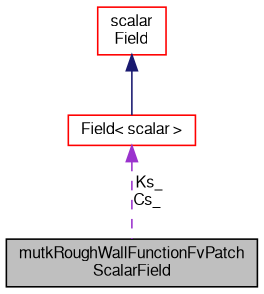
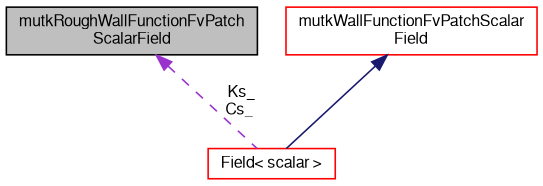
node "scalar Field": label "scalar Field" -> "mutkWallFunctionFvPatchScalar Field"
edge "mutkRoughWallFunctionFvPatch ScalarField" -> "Field< scalar >": reversed
